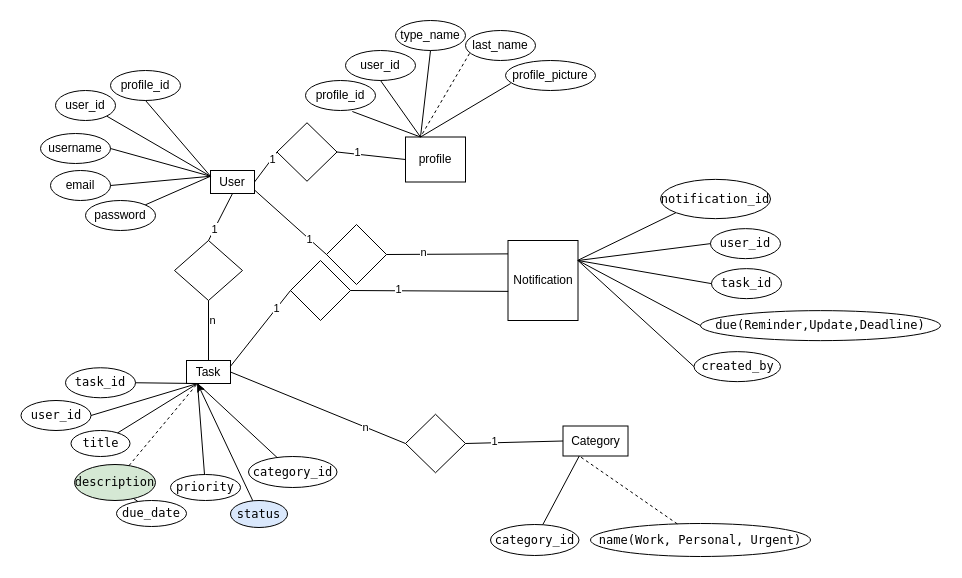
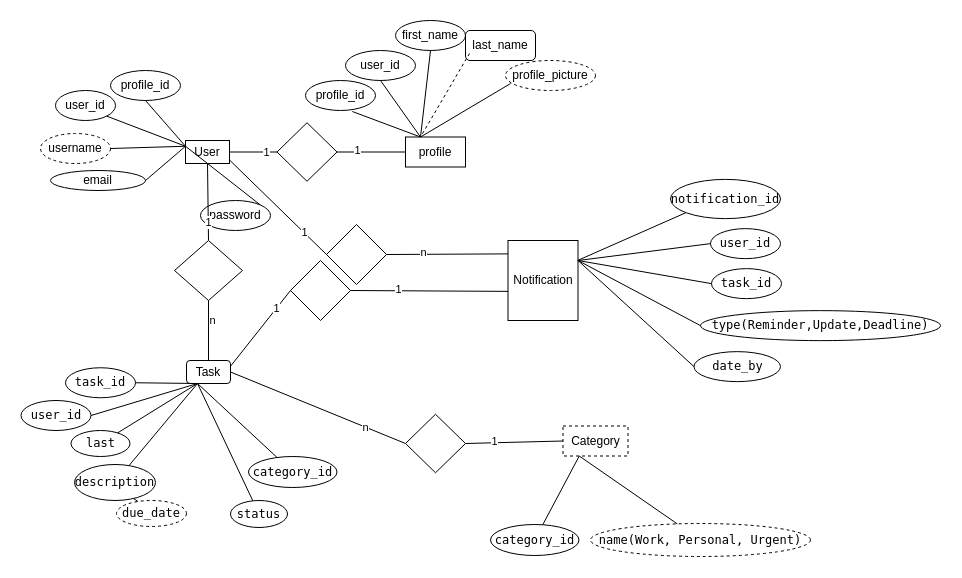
node "type_name": label "type_name" -> "first_name"
node "last_name": shape ellipse -> rounded rectangle
node "profile_picture": style solid -> dashed
node "username": style solid -> dashed
node "profile": size 60x45 -> 60x30
node "User": moved (233, 182) -> (208, 152)
node "email": size 60x30 -> 95x20
node "notification_id": moved (716, 199) -> (726, 199)
node "password": moved (121, 216) -> (236, 216)
node "due(Reminder,Update,Deadline)": label "due(Reminder,Update,Deadline)" -> "type(Reminder,Update,Deadline)"
node "created_by": label "created_by" -> "date_by"
node "Task": shape rectangle -> rounded rectangle
edge "status" -> "Task": arrowhead classic -> none
edge "Task" -- "description": style dashed -> solid
edge "Task" -- "priority": removed
node "Category": style solid -> dashed
node "title": label "title" -> "last"
node "description": fillcolor #d5e8d4 -> #ffffff
node "priority": removed
edge "Category" -- "name(Work, Personal, Urgent)": style dashed -> solid
node "due_date": style solid -> dashed
node "status": fillcolor #dae8fc -> #ffffff
node "name(Work, Personal, Urgent)": style solid -> dashed
